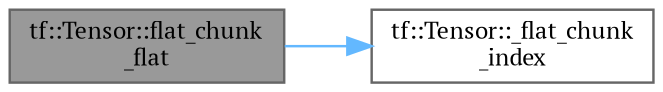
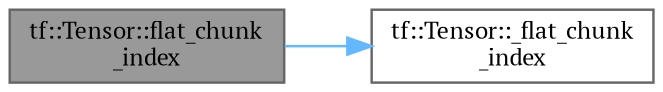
node "tf::Tensor::flat_chunk _flat": label "tf::Tensor::flat_chunk _flat" -> "tf::Tensor::flat_chunk _index"
